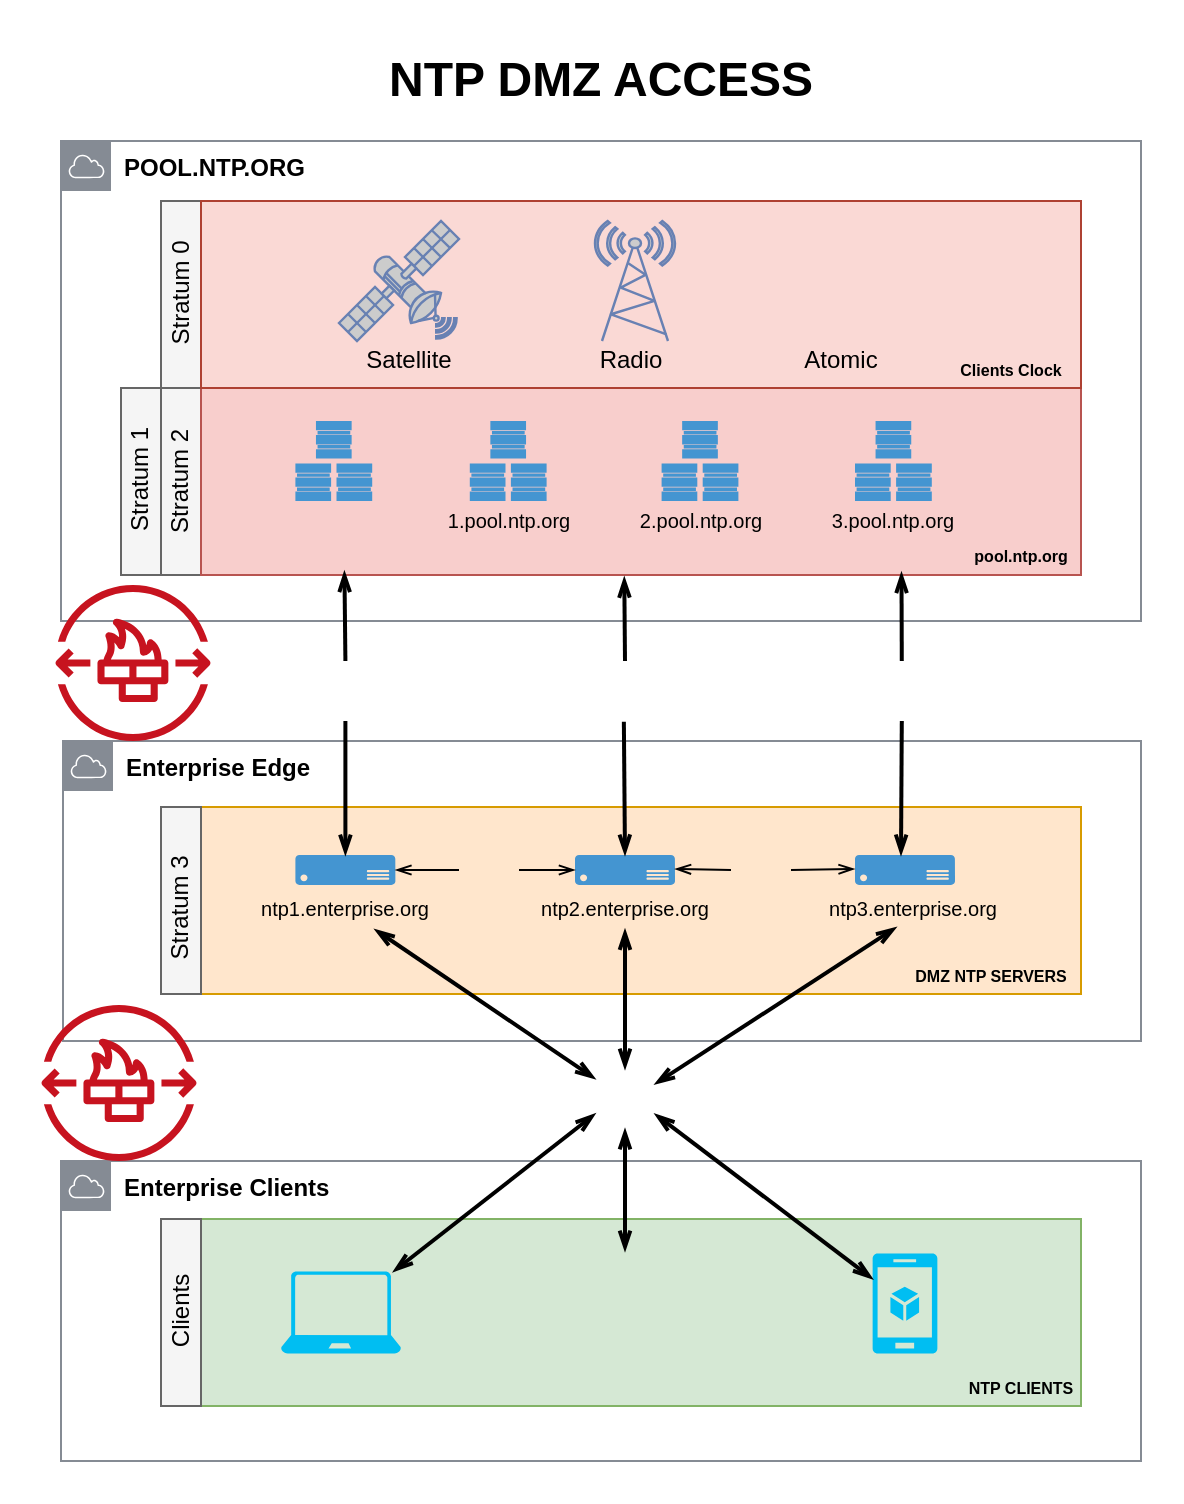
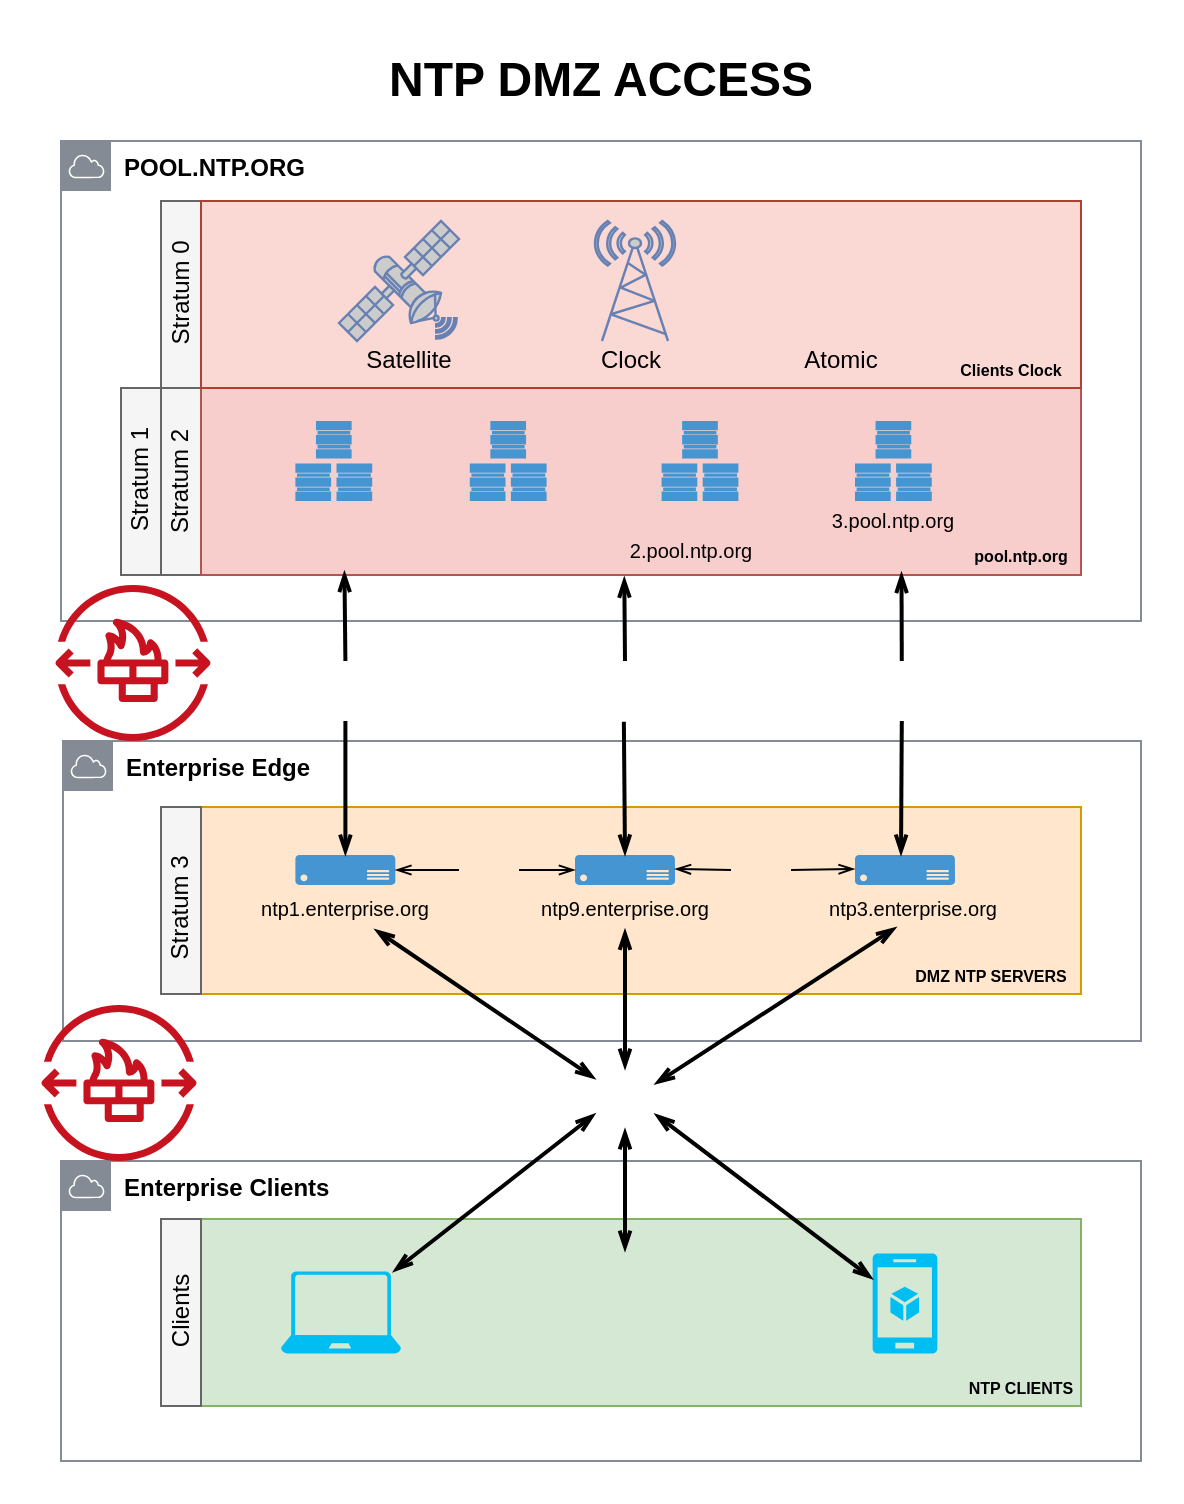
node "Radio": label "Radio" -> "Clock"
node "1.pool.ntp.org": removed
node "2.pool.ntp.org": moved (700, 521) -> (690, 551)
node "ntp2.enterprise.org": label "ntp2.enterprise.org" -> "ntp9.enterprise.org"
